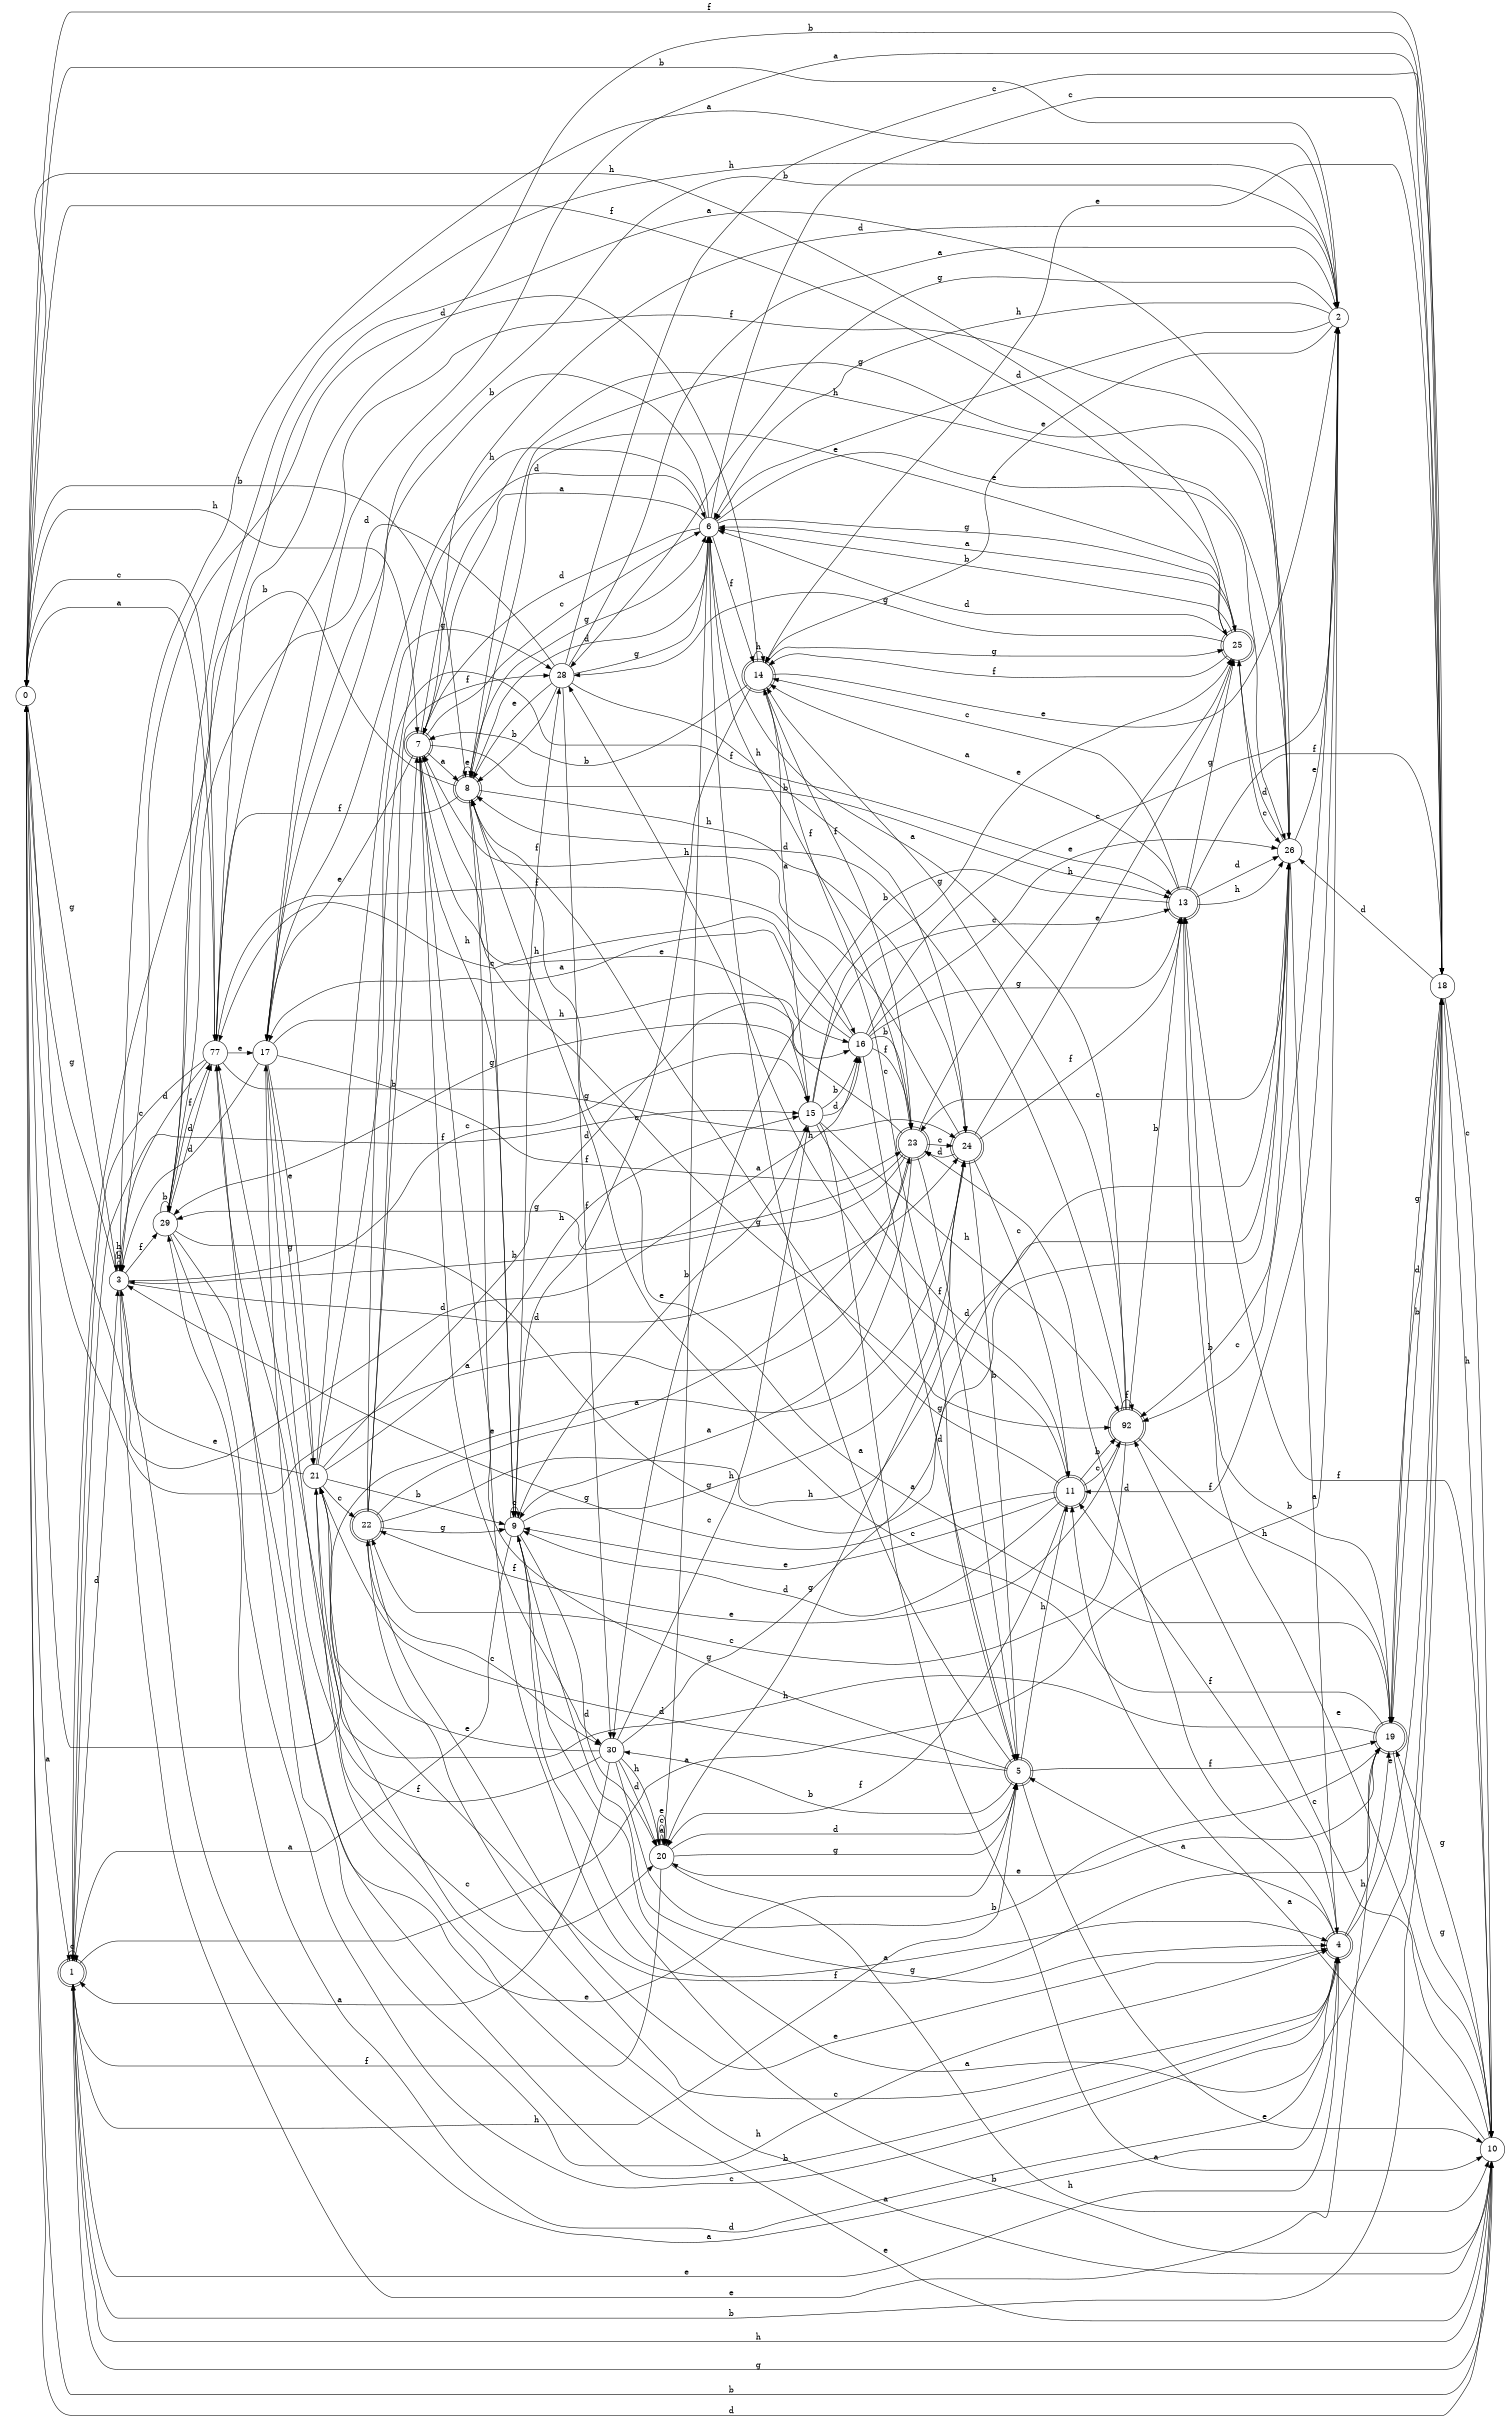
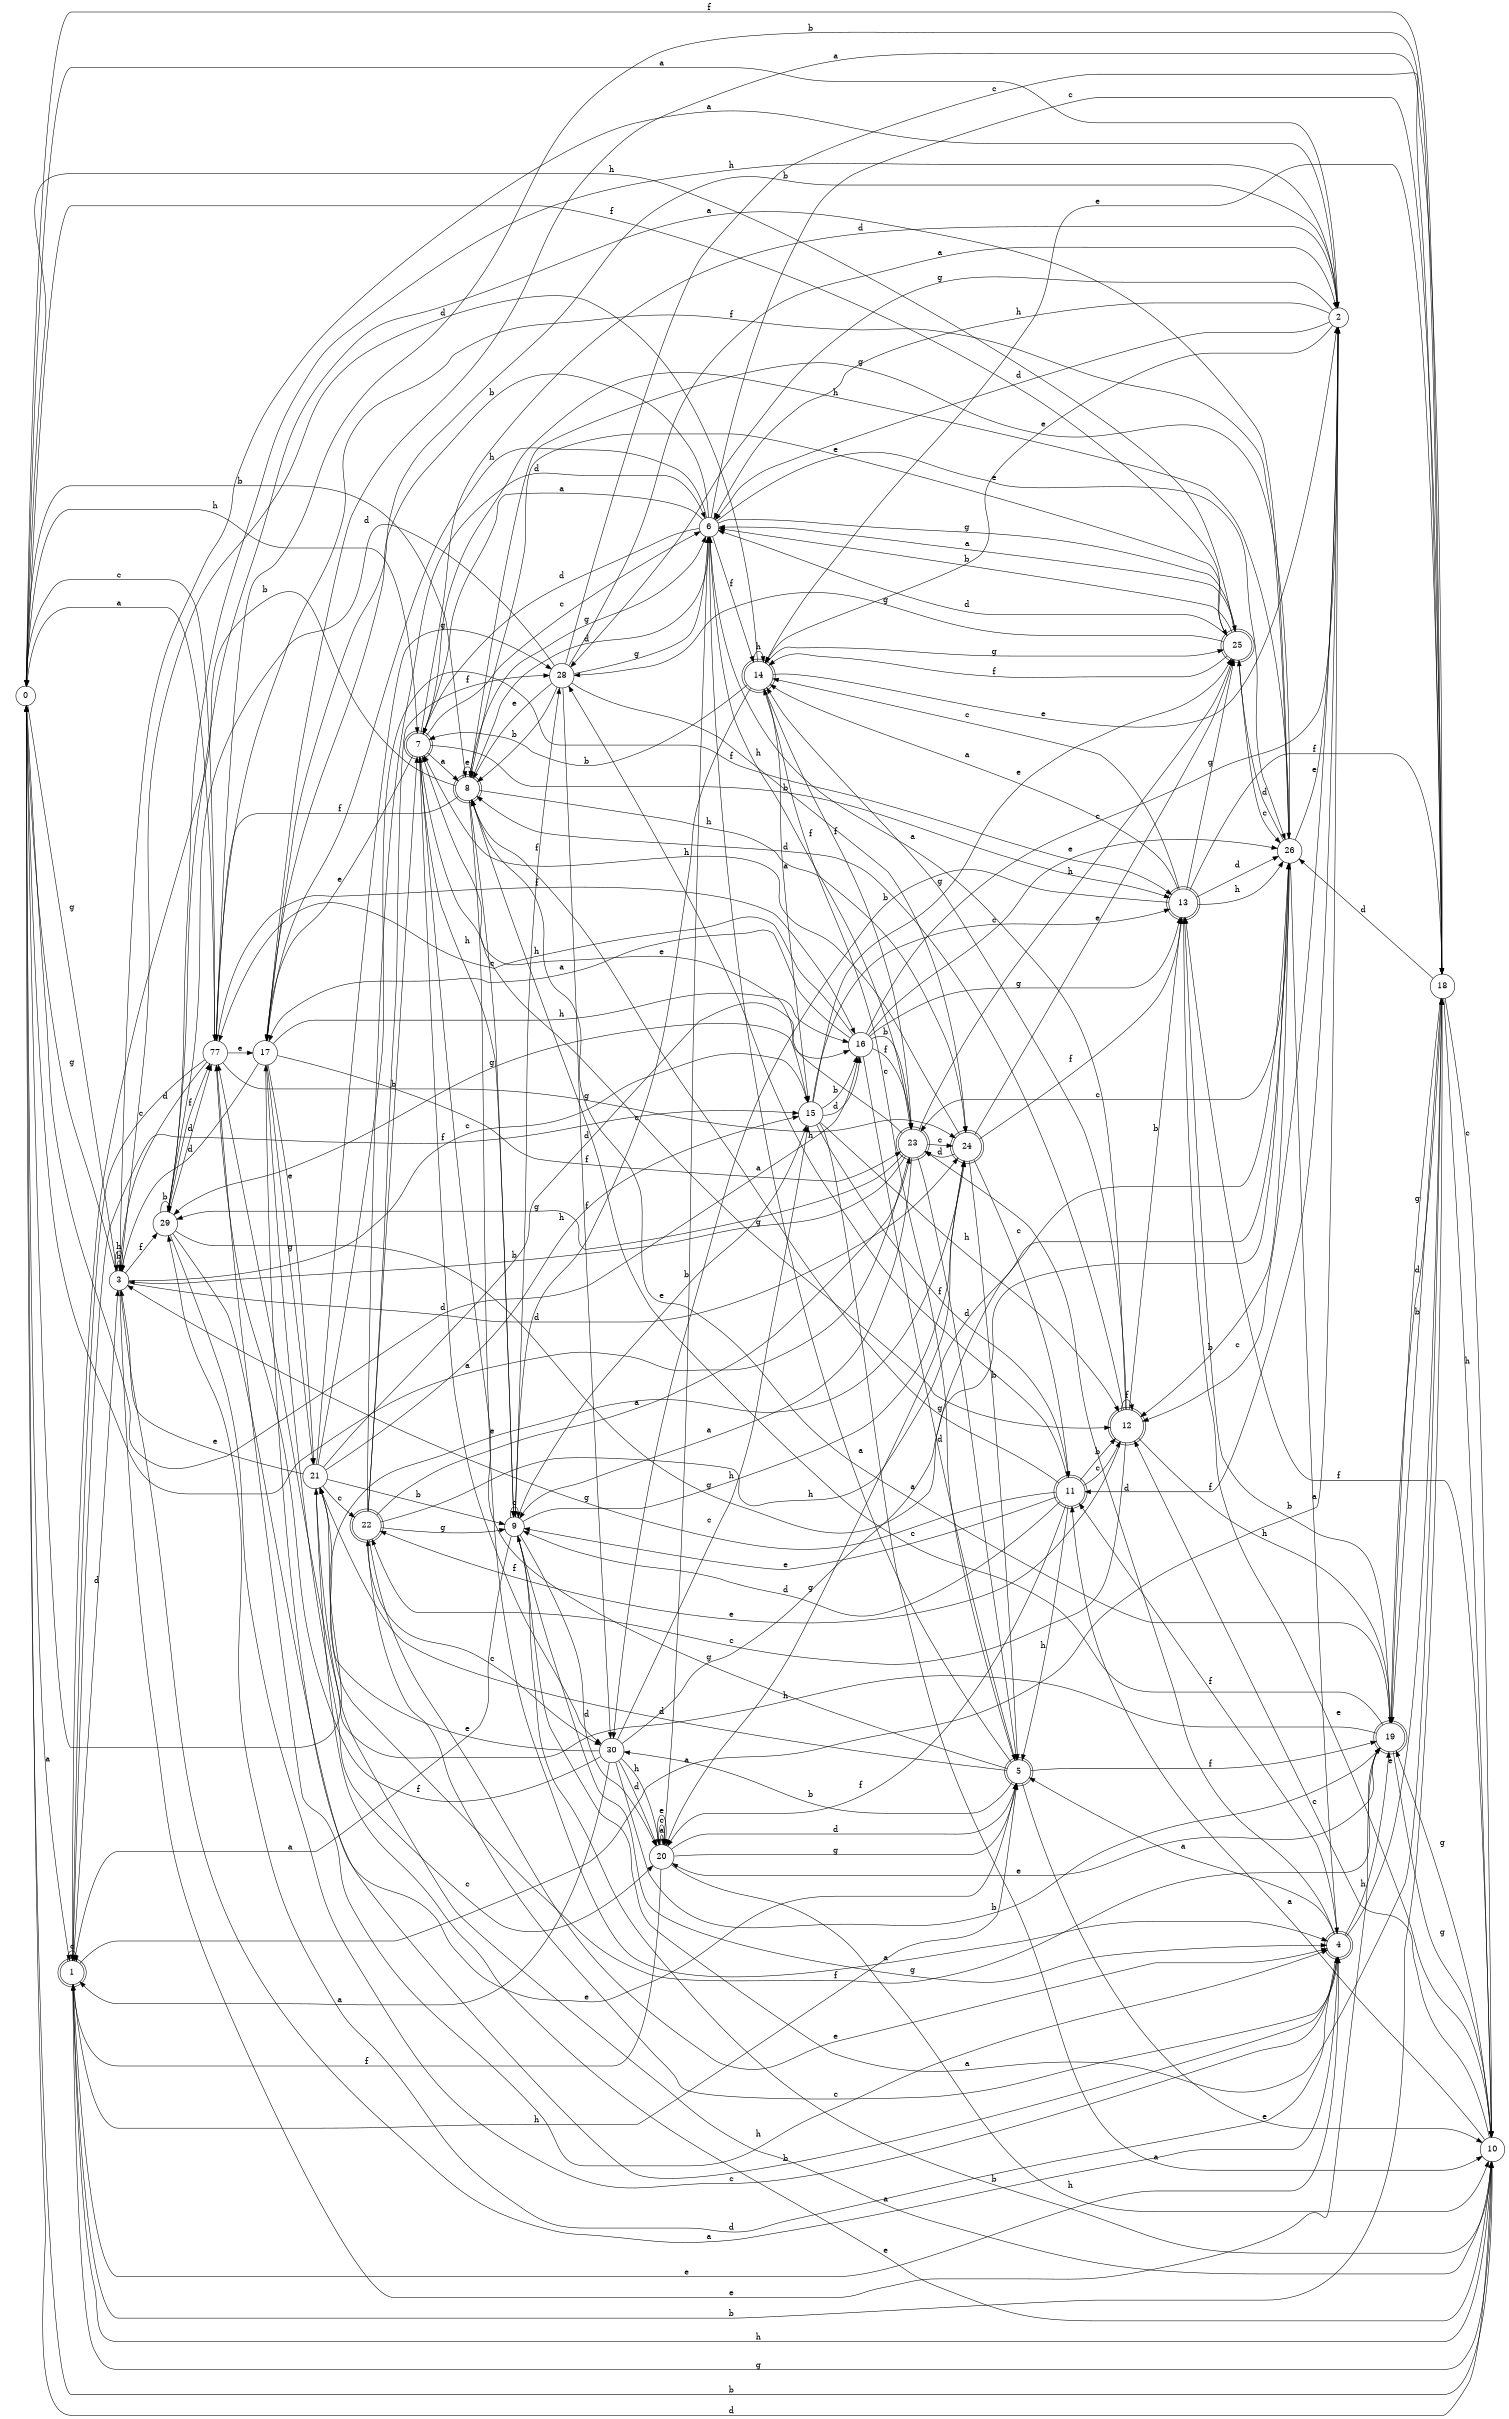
edge "2" -> "0": label "b" -> "a"
node "92": label "92" -> "12"
edge "5" -> "11": reversed
